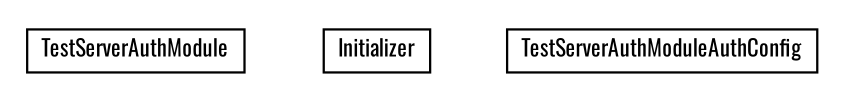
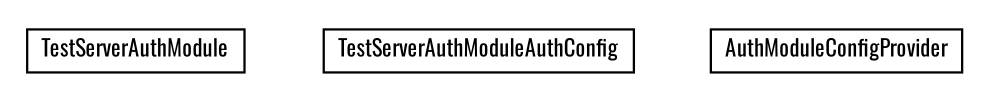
node "Initializer": removed
node "AuthModuleConfigProvider": added
